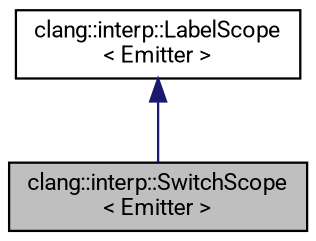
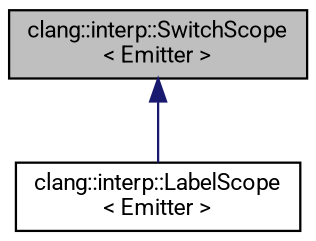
edge "clang::interp::SwitchScope < Emitter >" -> "clang::interp::LabelScope < Emitter >": reversed
